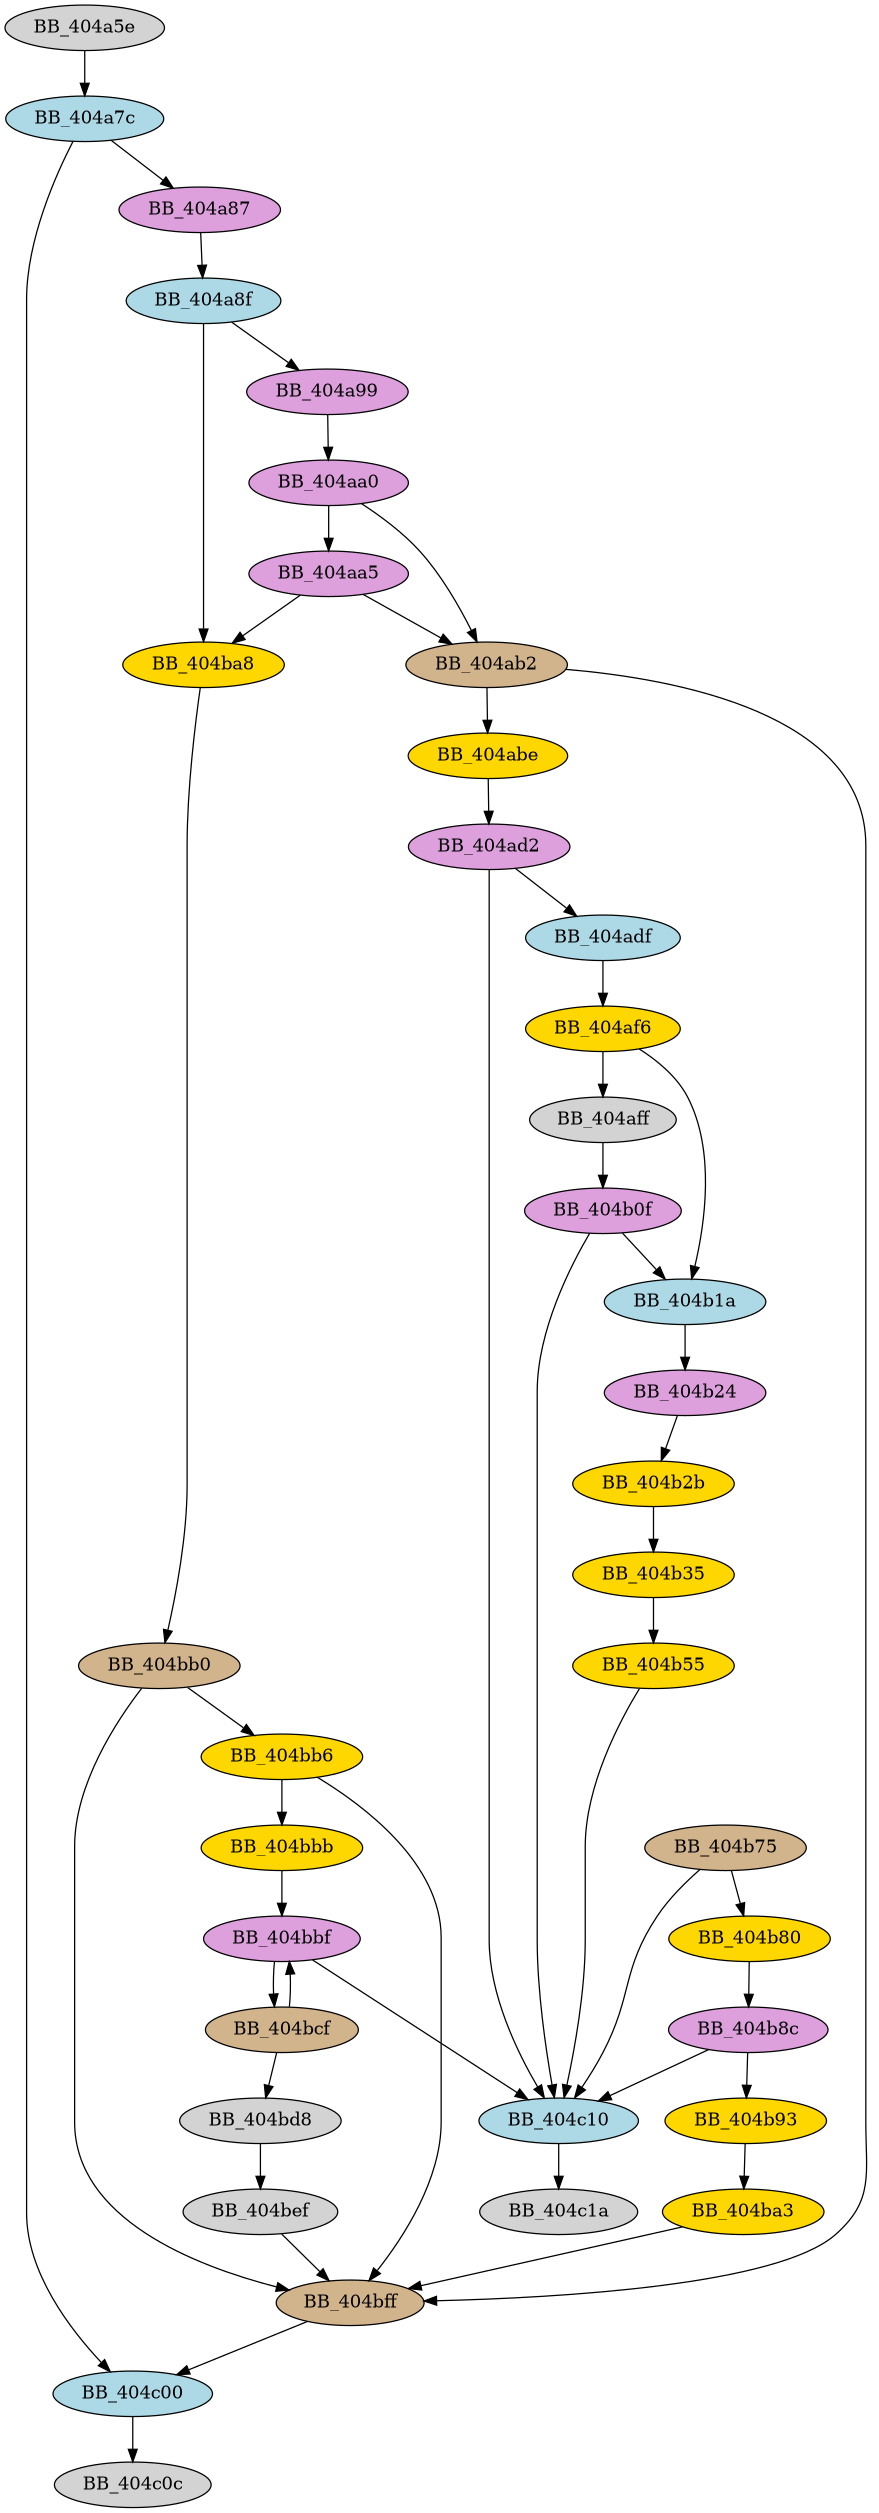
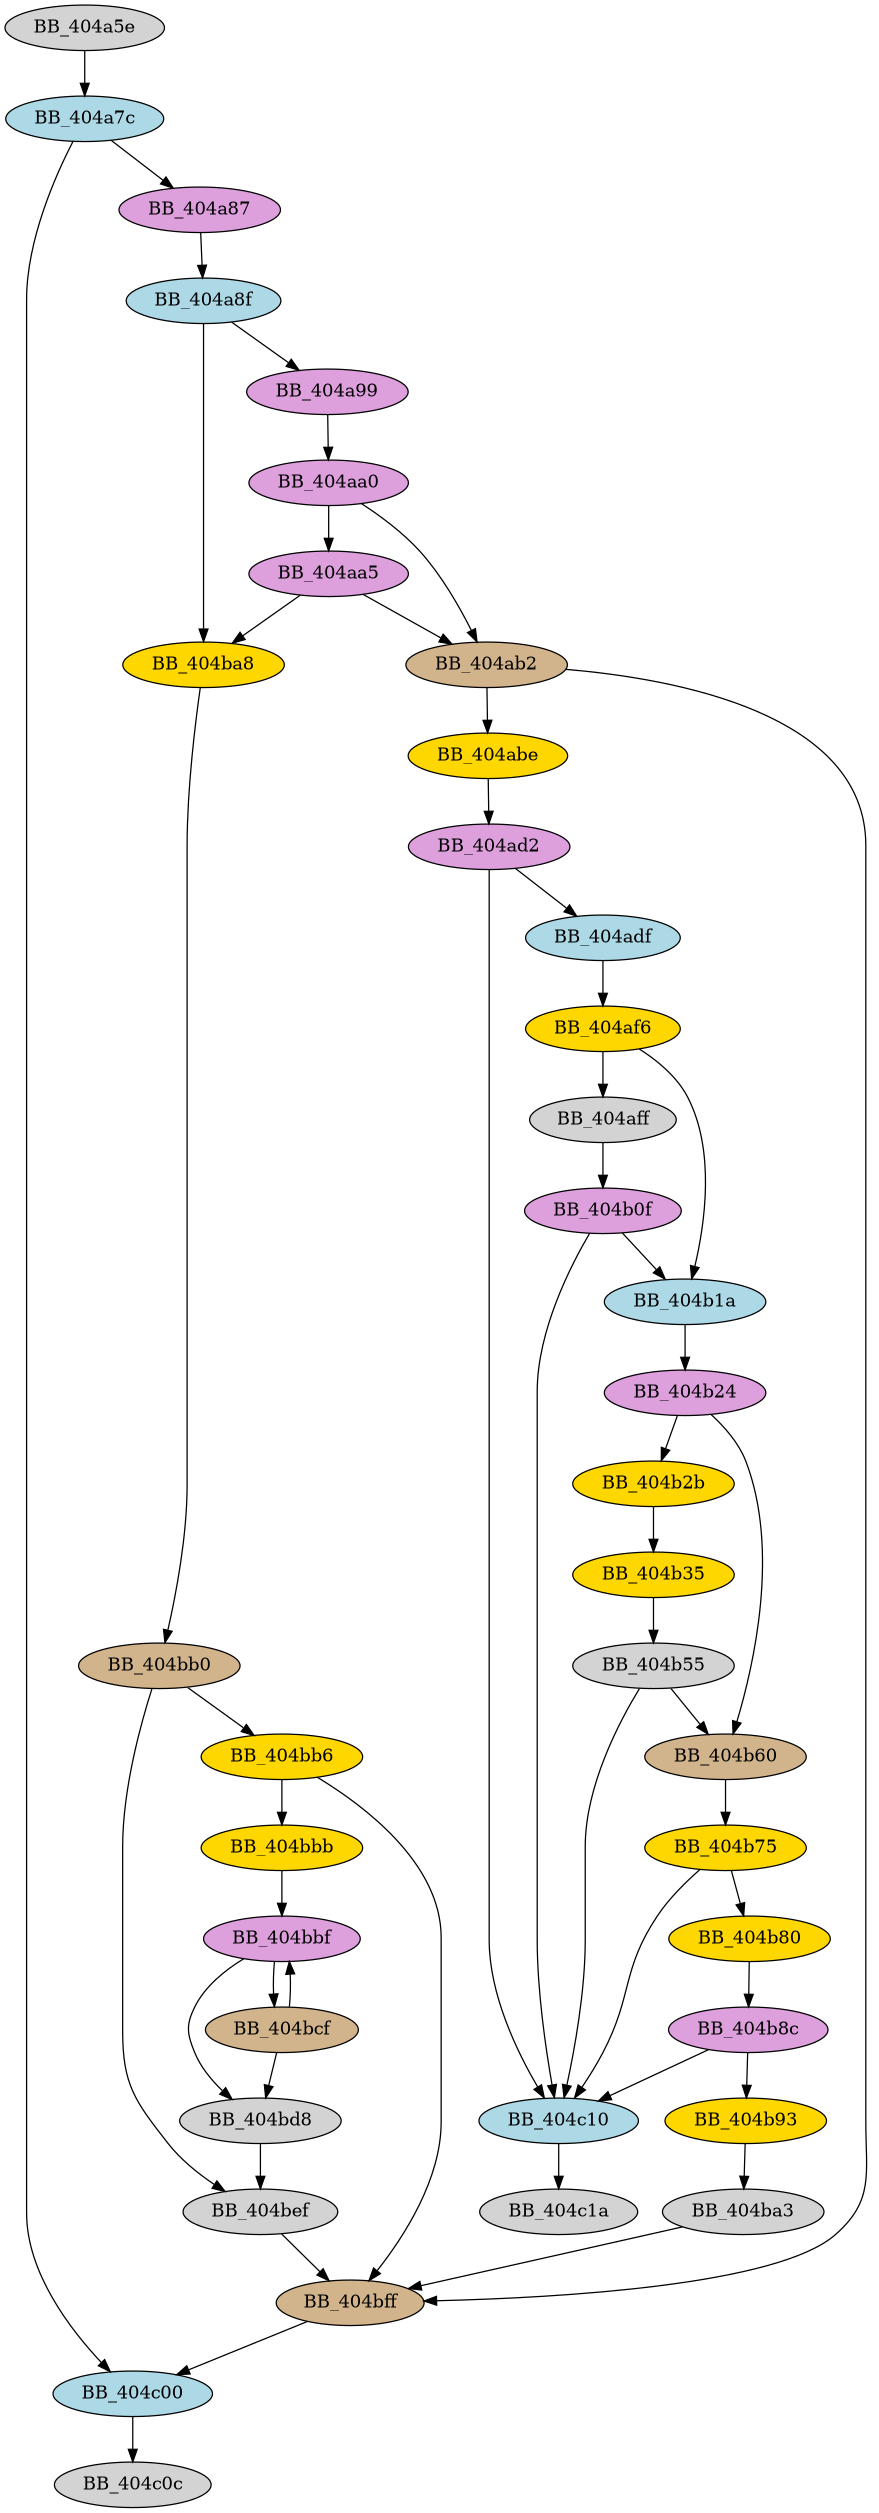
node "BB_404b55": fillcolor gold -> lightgrey
node "BB_404b60": added
node "BB_404b75": fillcolor tan -> gold
edge "BB_404bbf" -> "BB_404c10": now "BB_404bbf" -> "BB_404bd8"
edge "BB_404bb0" -> "BB_404bff": now "BB_404bb0" -> "BB_404bef"
node "BB_404ba3": fillcolor gold -> lightgrey
